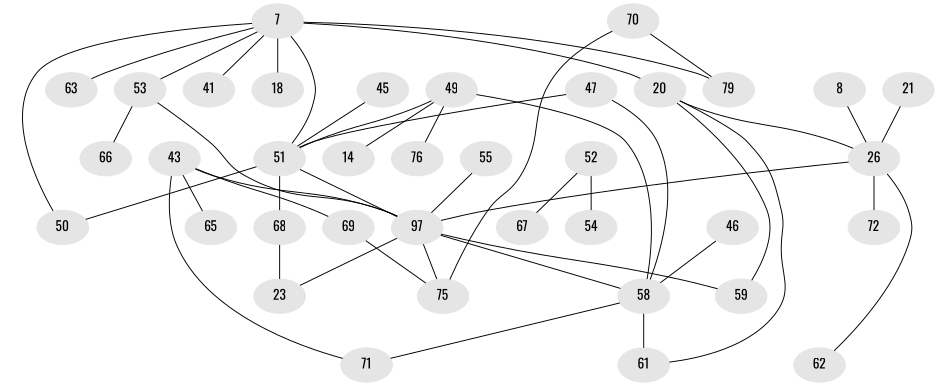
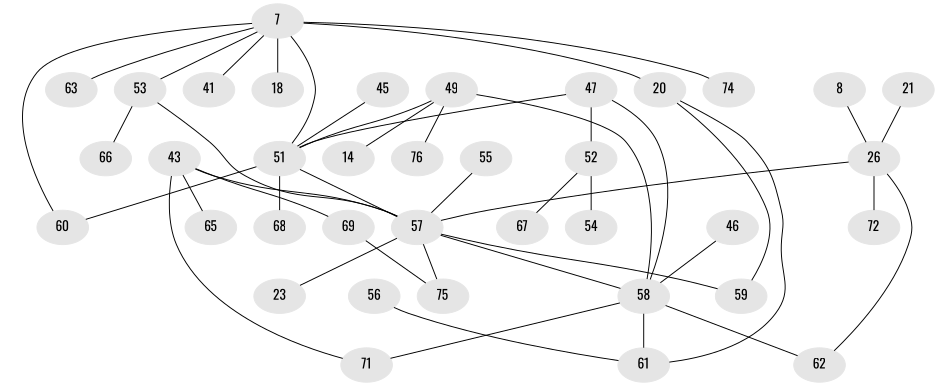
node "70": removed
node "79": label "79" -> "74"
edge "20" -- "26": removed
edge "47" -- "52": added
node "50": label "50" -> "60"
node "97": label "97" -> "57"
edge "68" -- "23": removed
node "56": added
edge "58" -- "62": added
